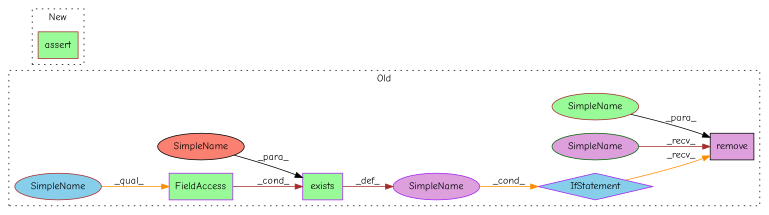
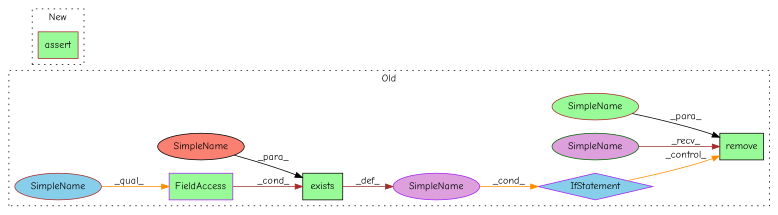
node "remove": fillcolor plum -> palegreen
edge "IfStatement" -> "remove": label "_recv_" -> "_control_"
node "exists": color purple -> black
